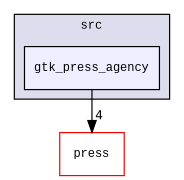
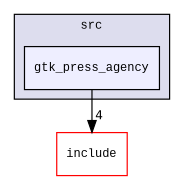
node "press": label "press" -> "include"
